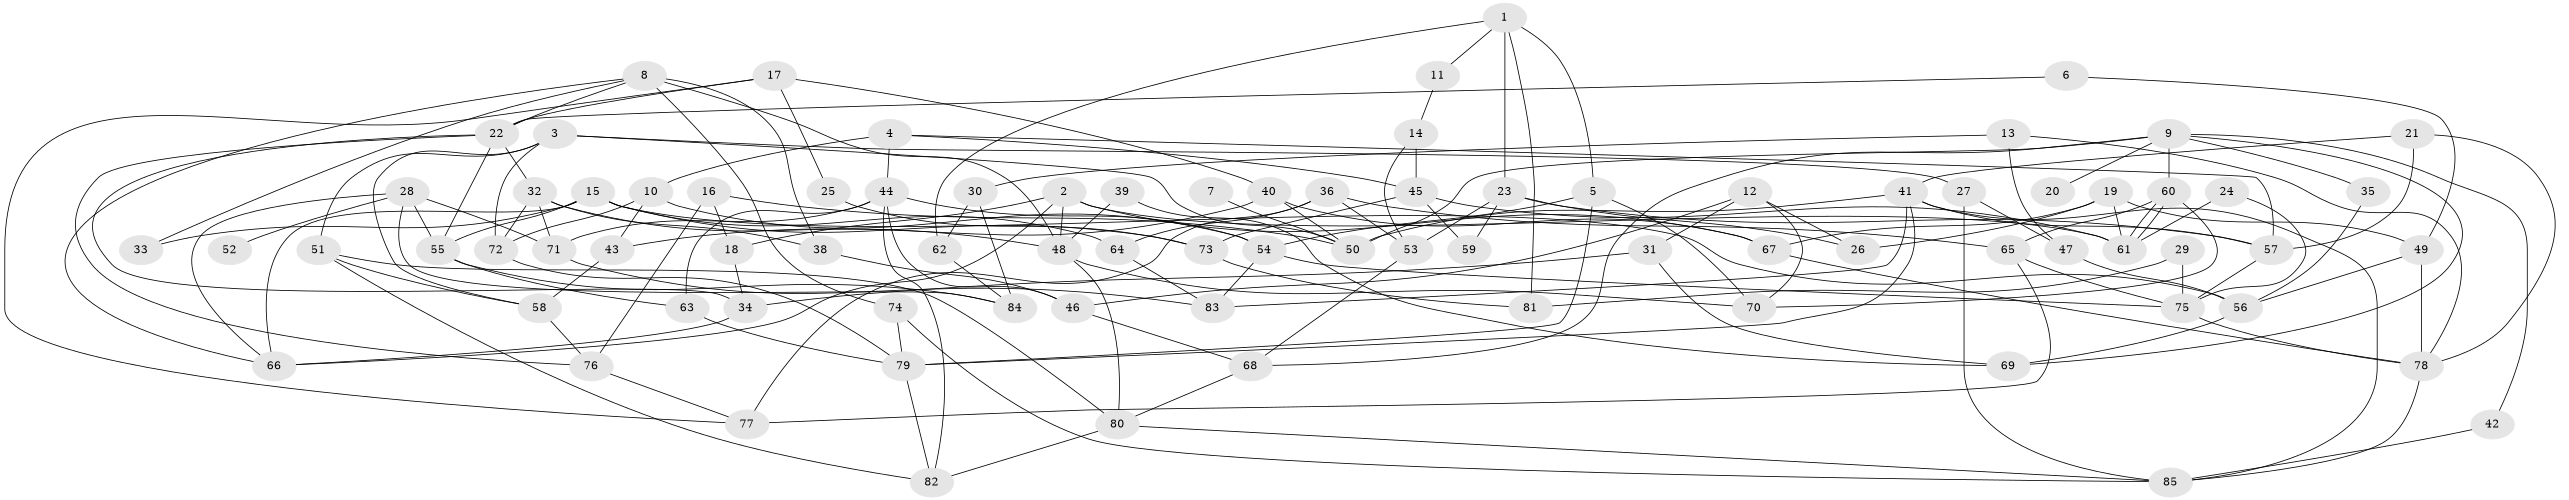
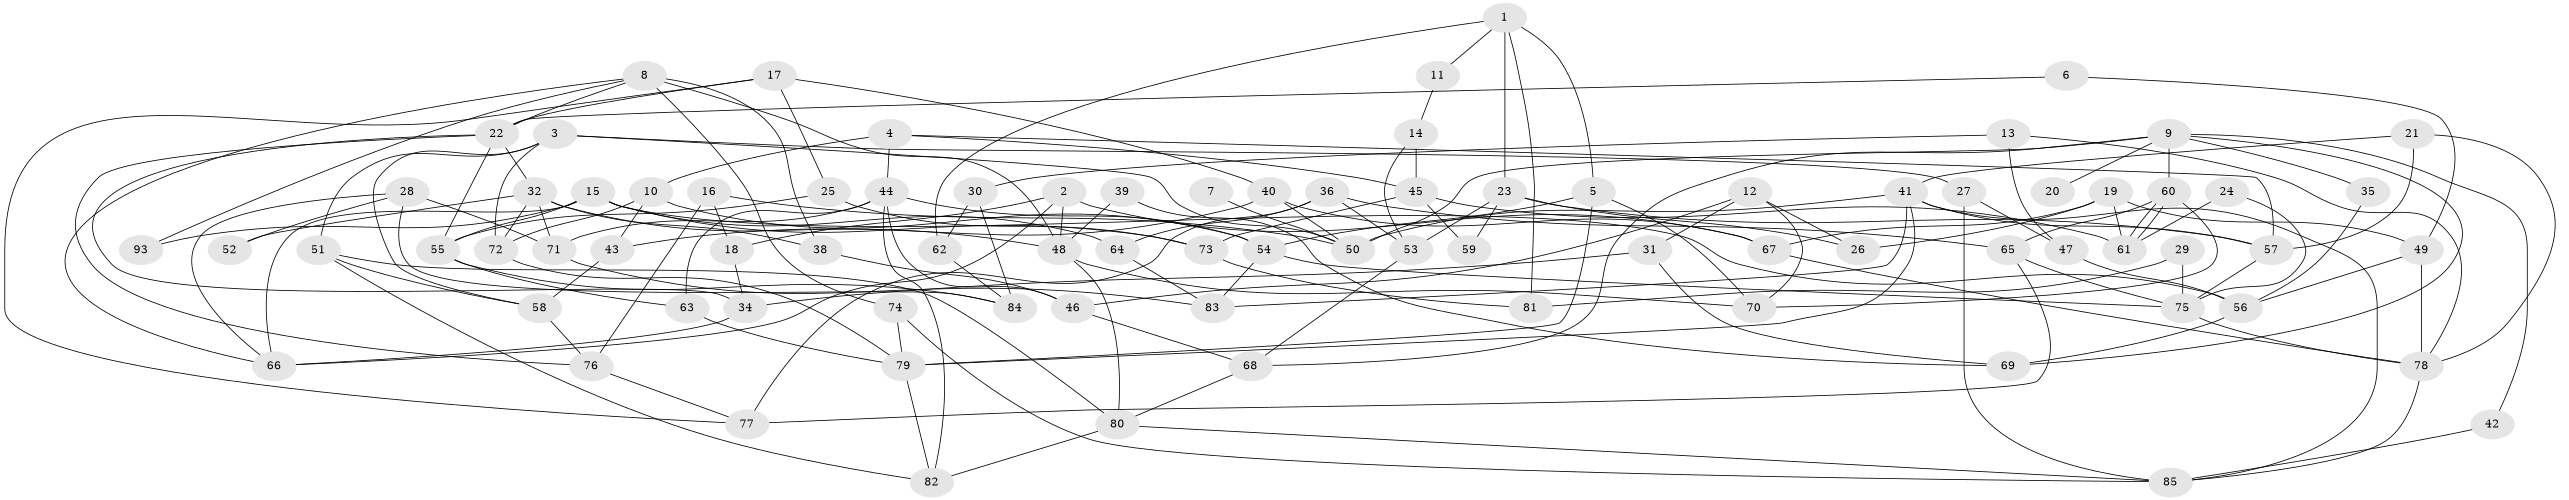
edge "2" -- "61": removed
edge "32" -- "52": added
edge "28" -- "55": now "25" -- "55"
node "33": label "33" -> "93"
